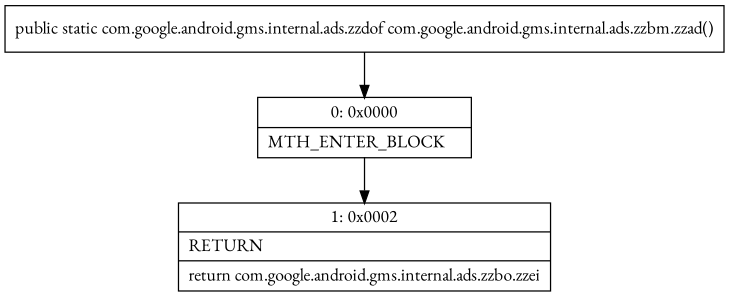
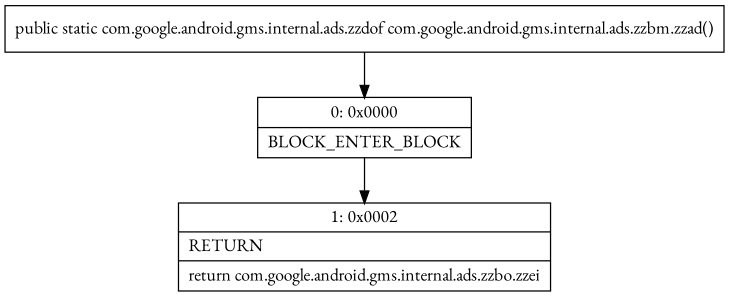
node "0: 0x0000": text "MTH_ENTER_BLOCK" -> "BLOCK_ENTER_BLOCK"
